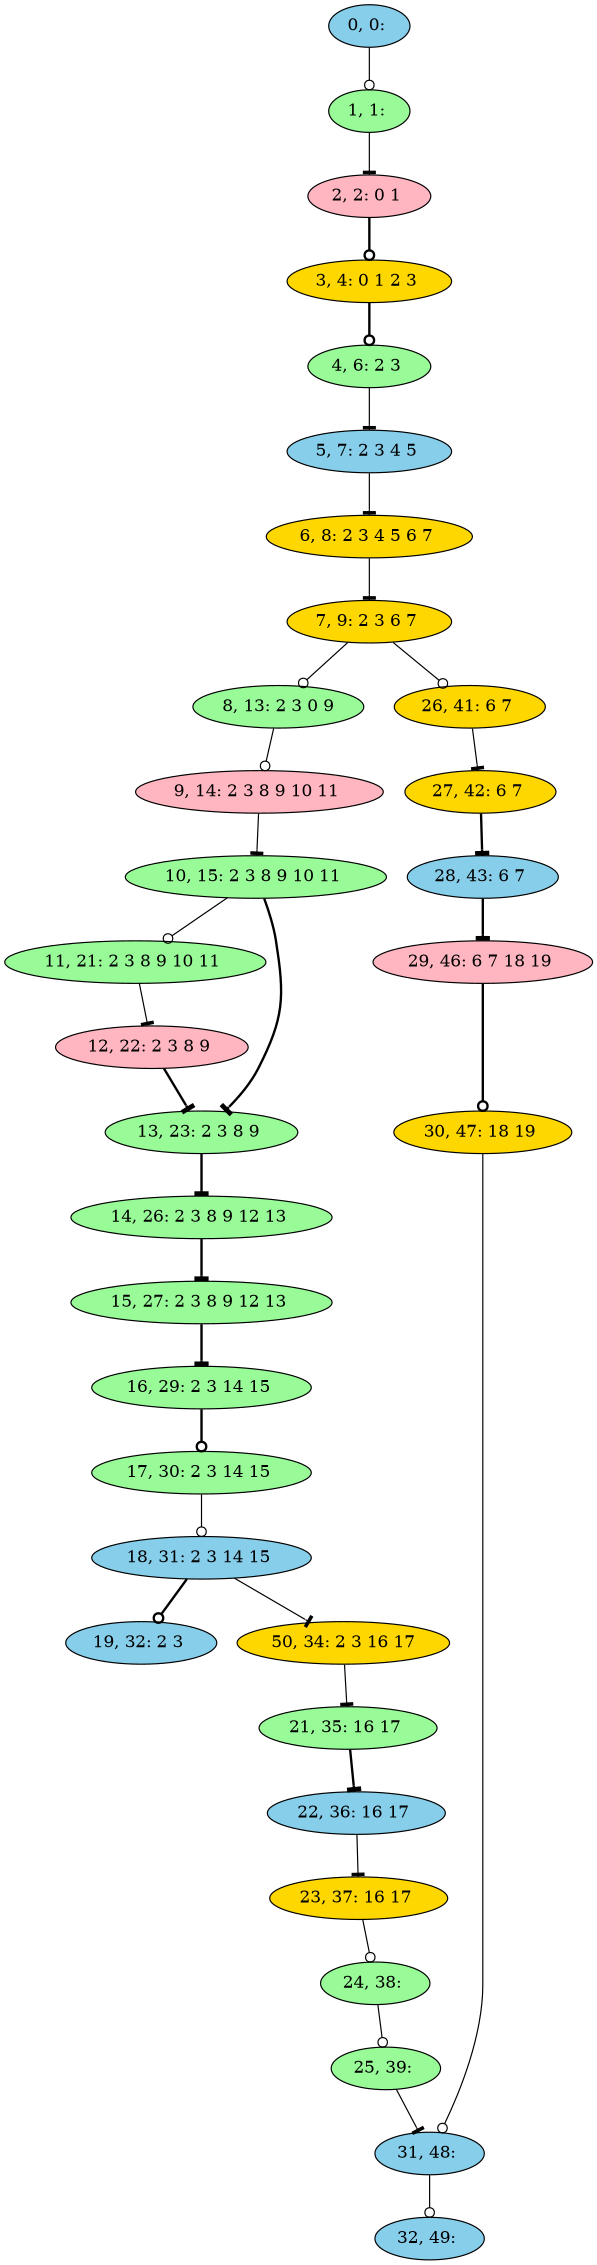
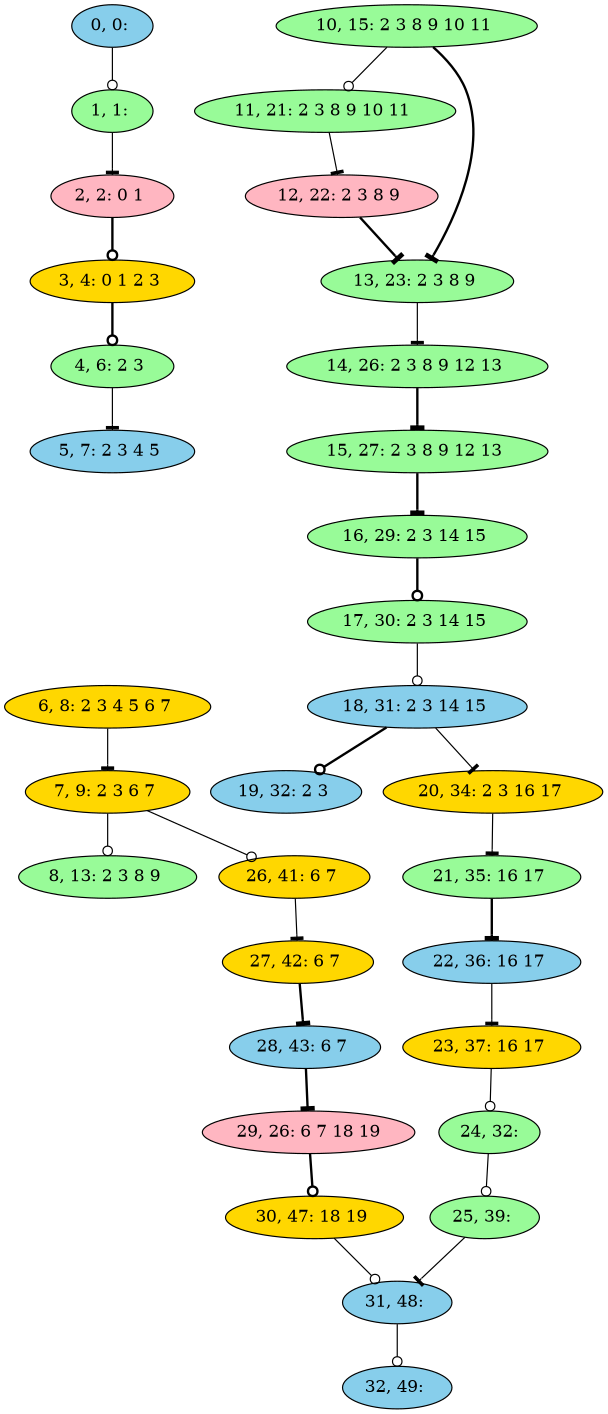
edge "5, 7: 2 3 4 5" -> "6, 8: 2 3 4 5 6 7": removed
node "8, 13: 2 3 0 9": label "8, 13: 2 3 0 9" -> "8, 13: 2 3 8 9"
node "9, 14: 2 3 8 9 10 11": removed
node "29, 46: 6 7 18 19": label "29, 46: 6 7 18 19" -> "29, 26: 6 7 18 19"
edge "13, 23: 2 3 8 9" -> "14, 26: 2 3 8 9 12 13": style bold -> solid
node "50, 34: 2 3 16 17": label "50, 34: 2 3 16 17" -> "20, 34: 2 3 16 17"
node "24, 38:": label "24, 38:" -> "24, 32:"
